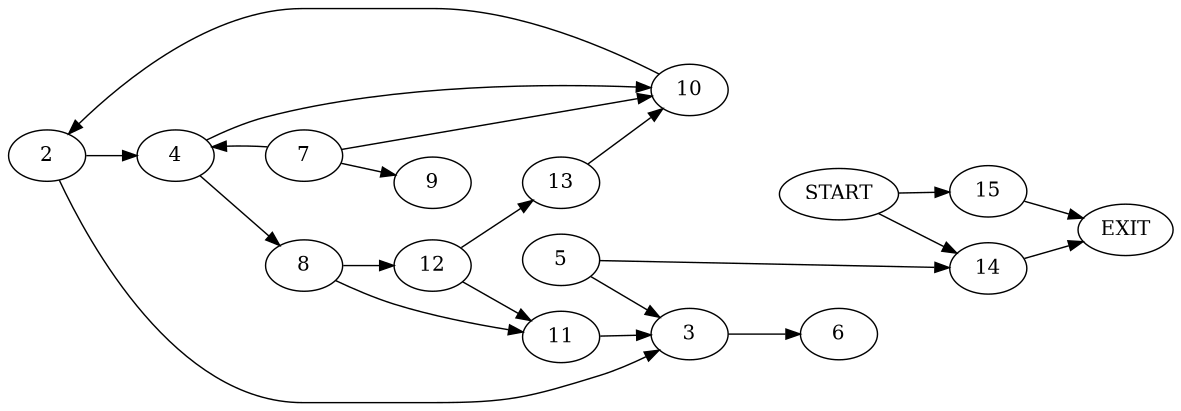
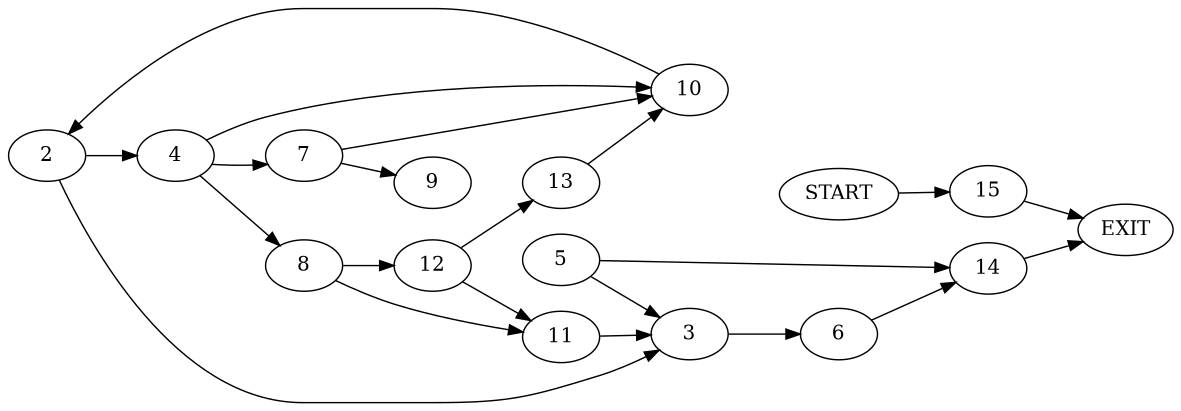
edge "7" -> "4": reversed
edge "START" -> "14": now "6" -> "14"
